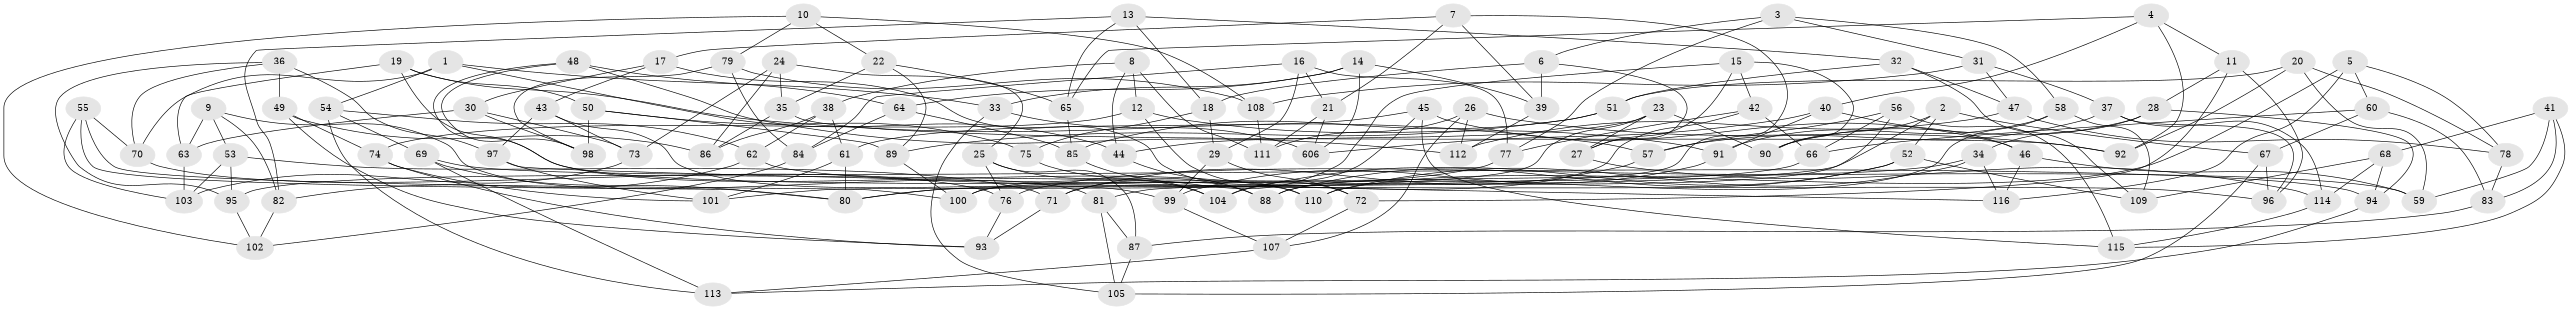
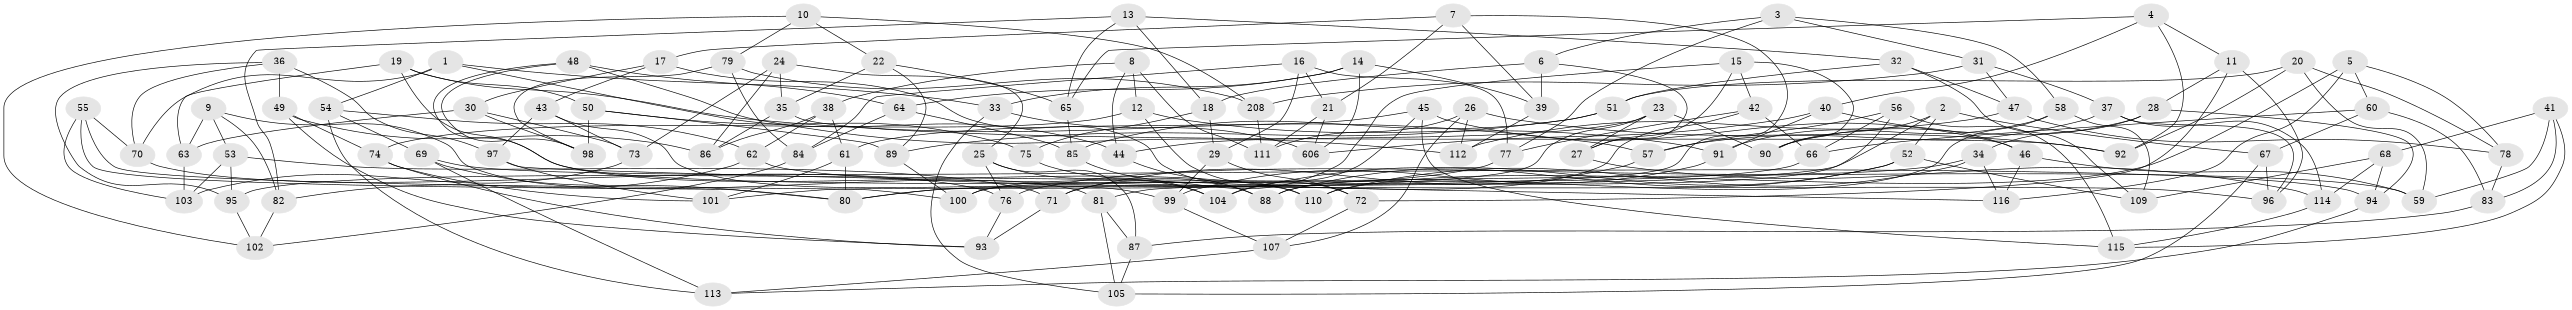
node "108": label "108" -> "208"
